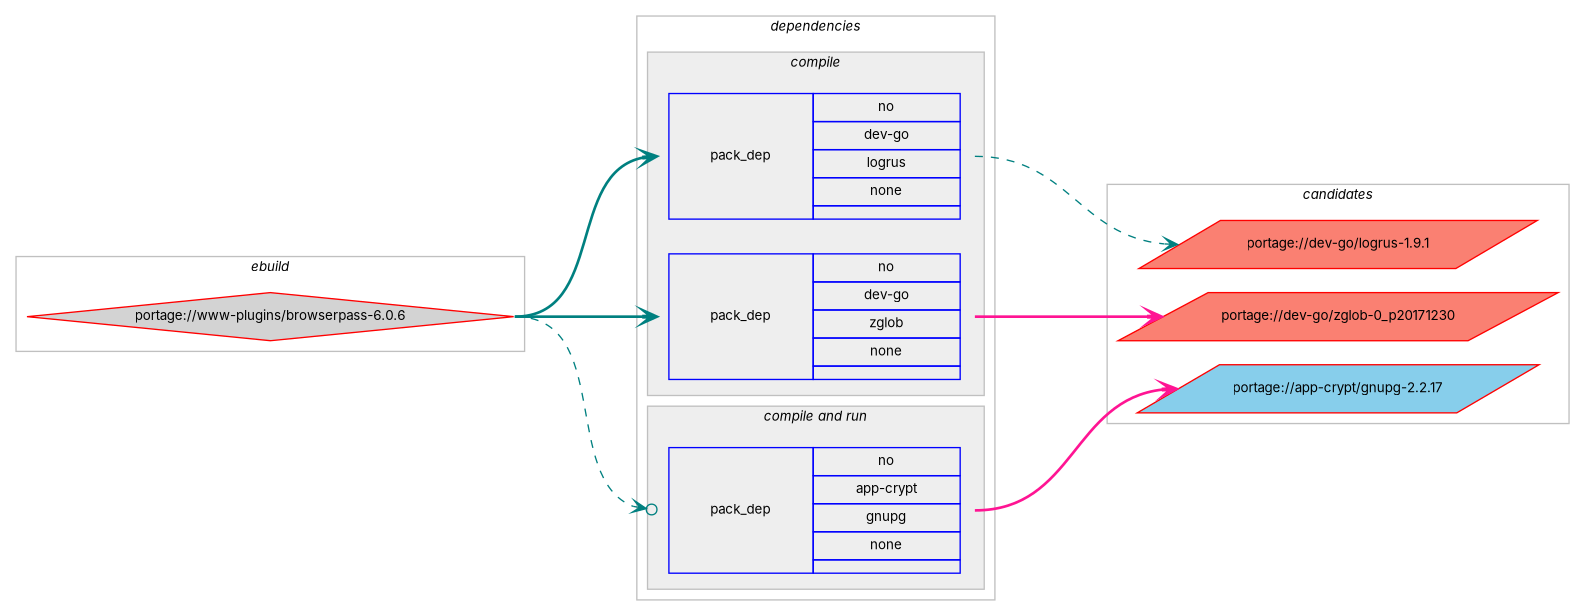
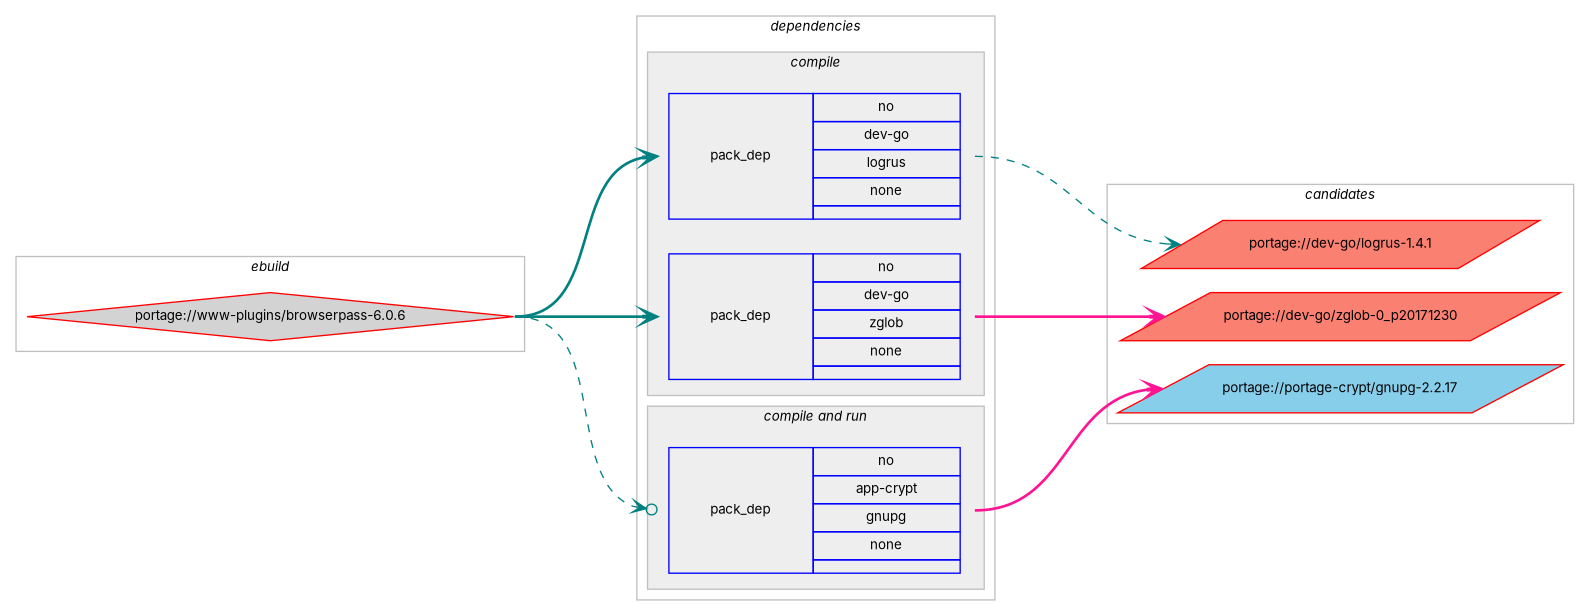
node "portage://dev-go/logrus-1.9.1": label "portage://dev-go/logrus-1.9.1" -> "portage://dev-go/logrus-1.4.1"
node "portage://app-crypt/gnupg-2.2.17": label "portage://app-crypt/gnupg-2.2.17" -> "portage://portage-crypt/gnupg-2.2.17"
